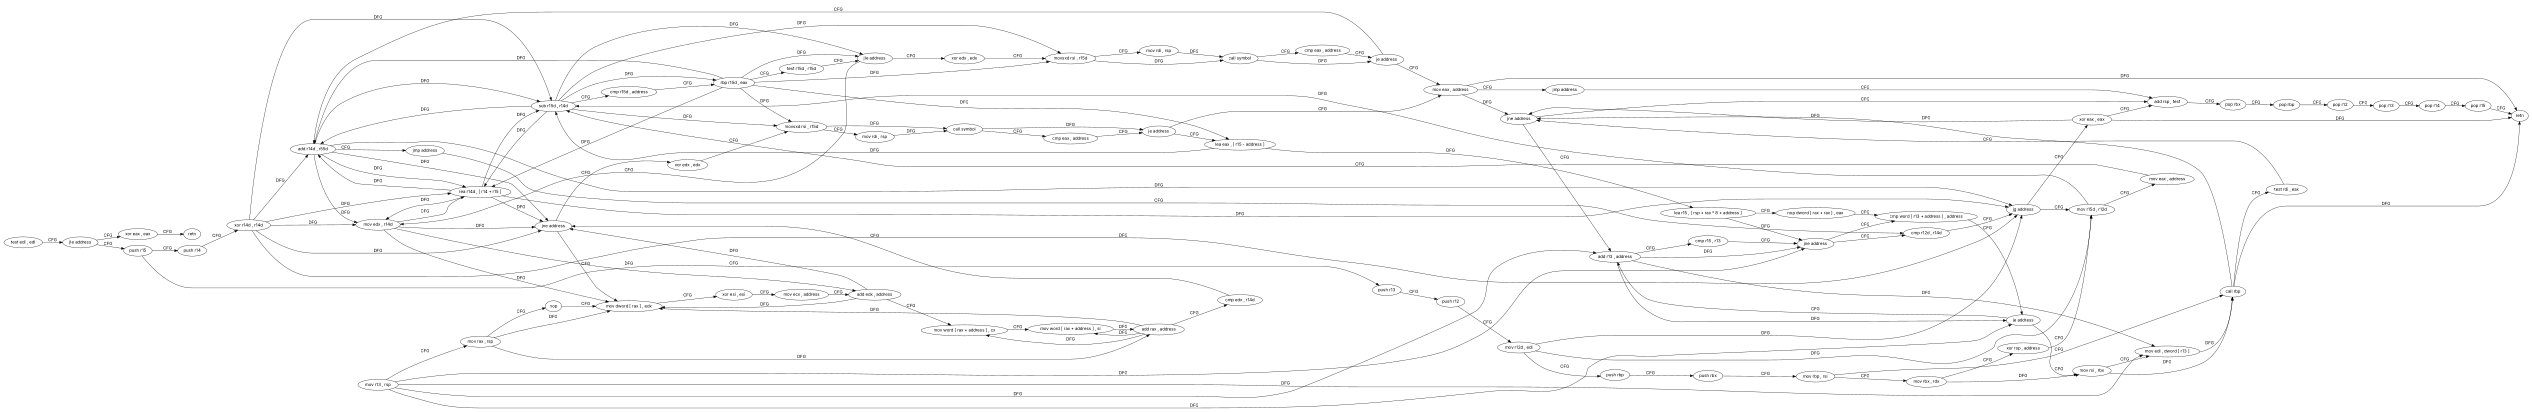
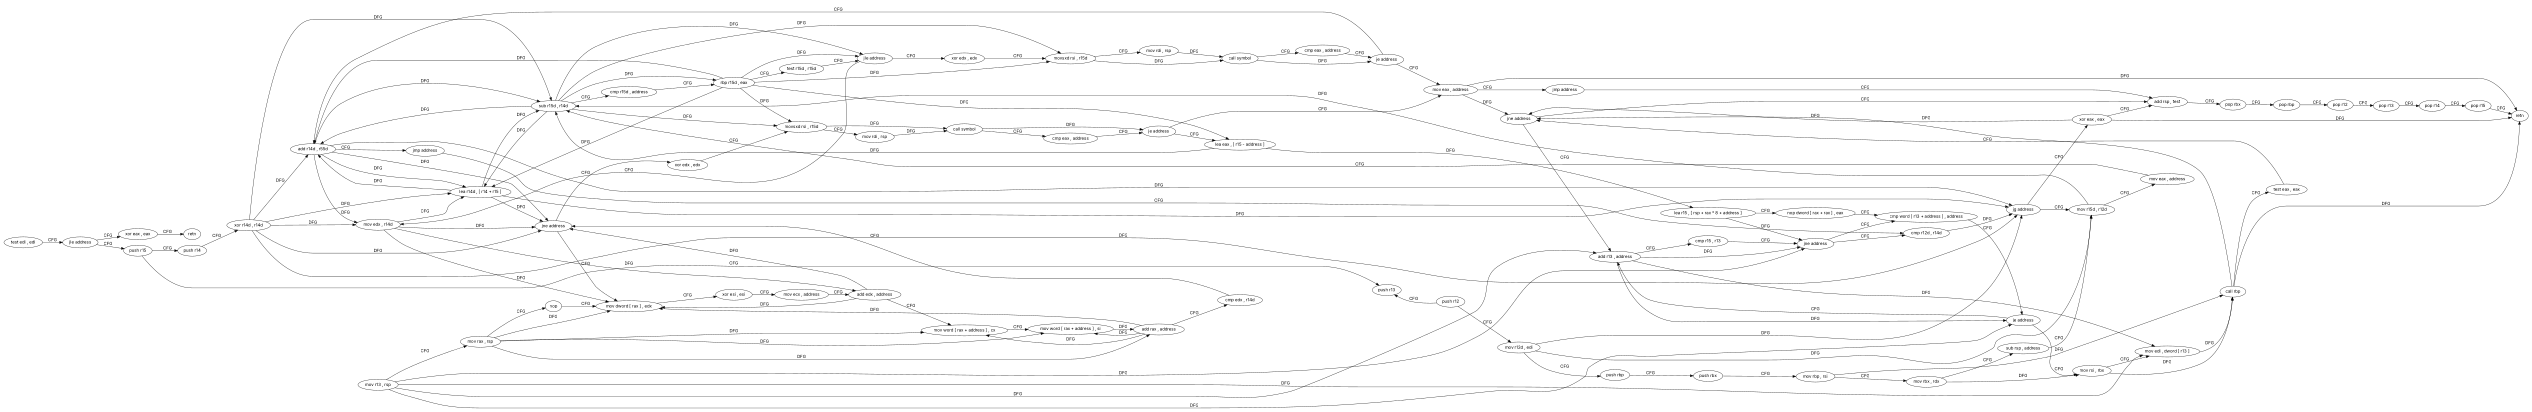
node "test rdi , eax": label "test rdi , eax" -> "test eax , eax"
edge "lea r14d , [ r14 + r15 ]" -> "mov edx , r14d": removed, label "DFG"
edge "cmp r12d , r14d" -> "jg address": label "CFG" -> "DFG"
edge "push r13" -> "push r12": reversed
edge "mov rax , rsp" -> "mov word [ rax + address ] , cx": added, label "DFG"
edge "mov rax , rsp" -> "mov word [ rax + address ] , si": added, label "DFG"
node "xor rsp , address": label "xor rsp , address" -> "sub rsp , address"
edge "mov rbp , rsi" -> "call rbp": label "CFG" -> "DFG"
